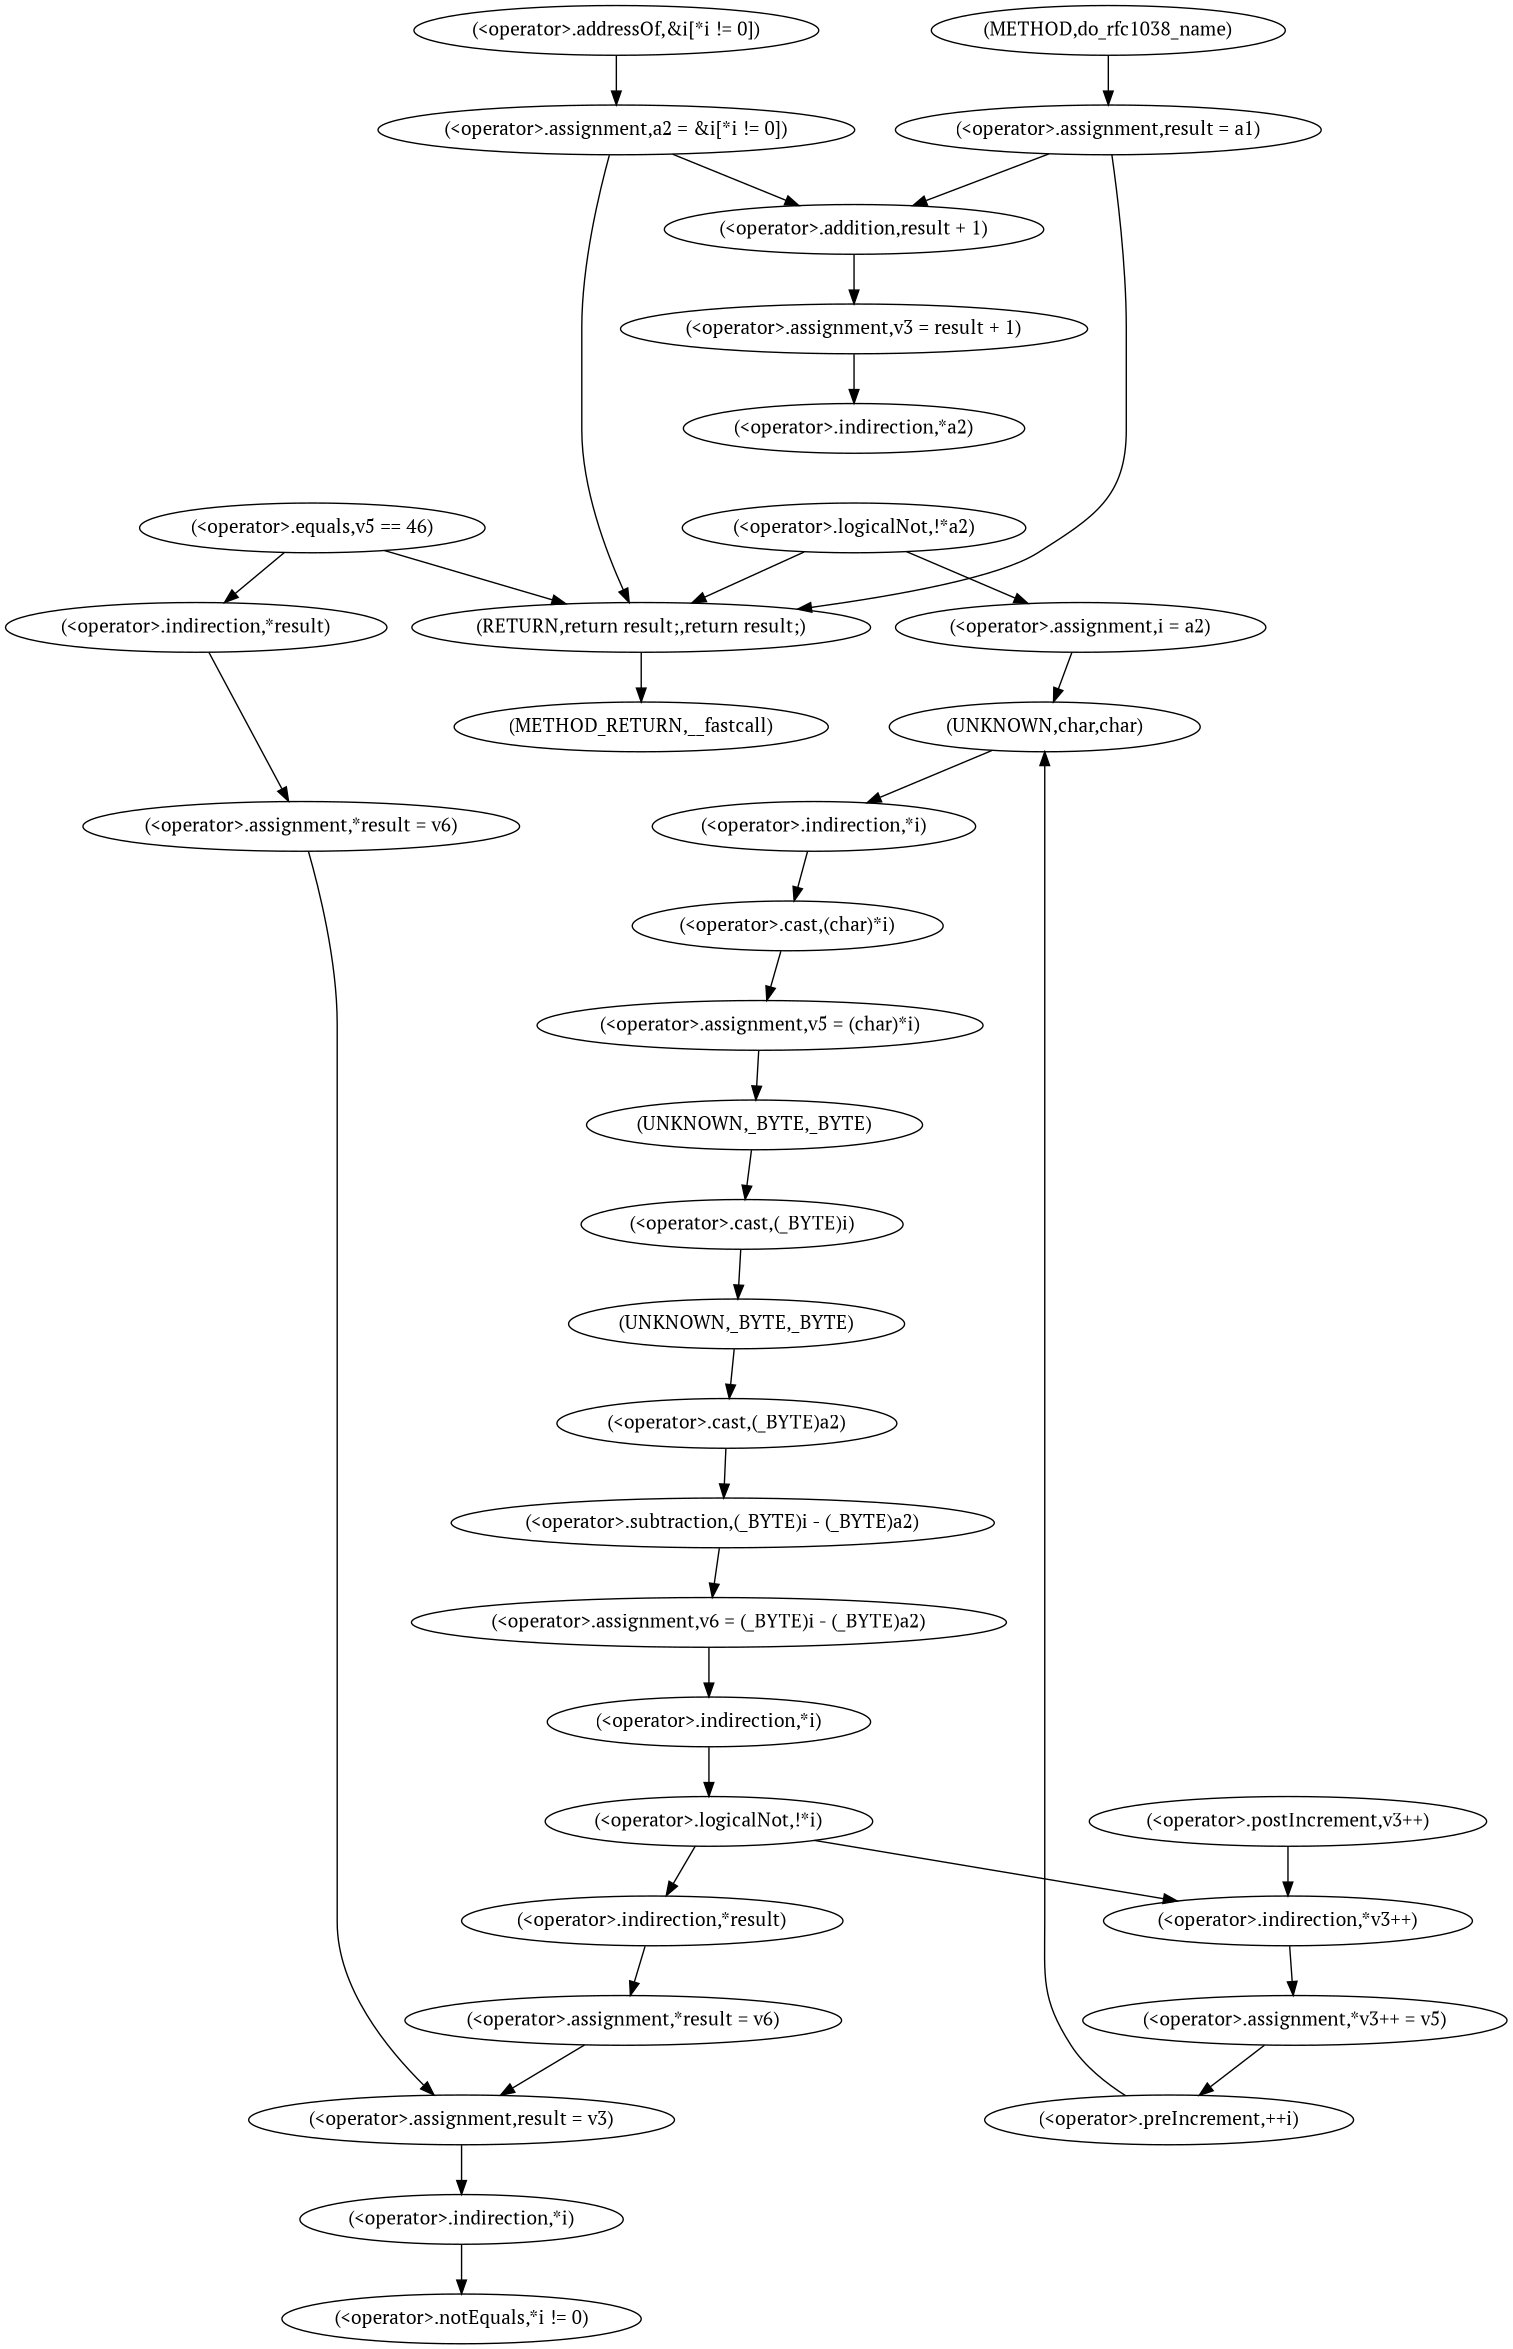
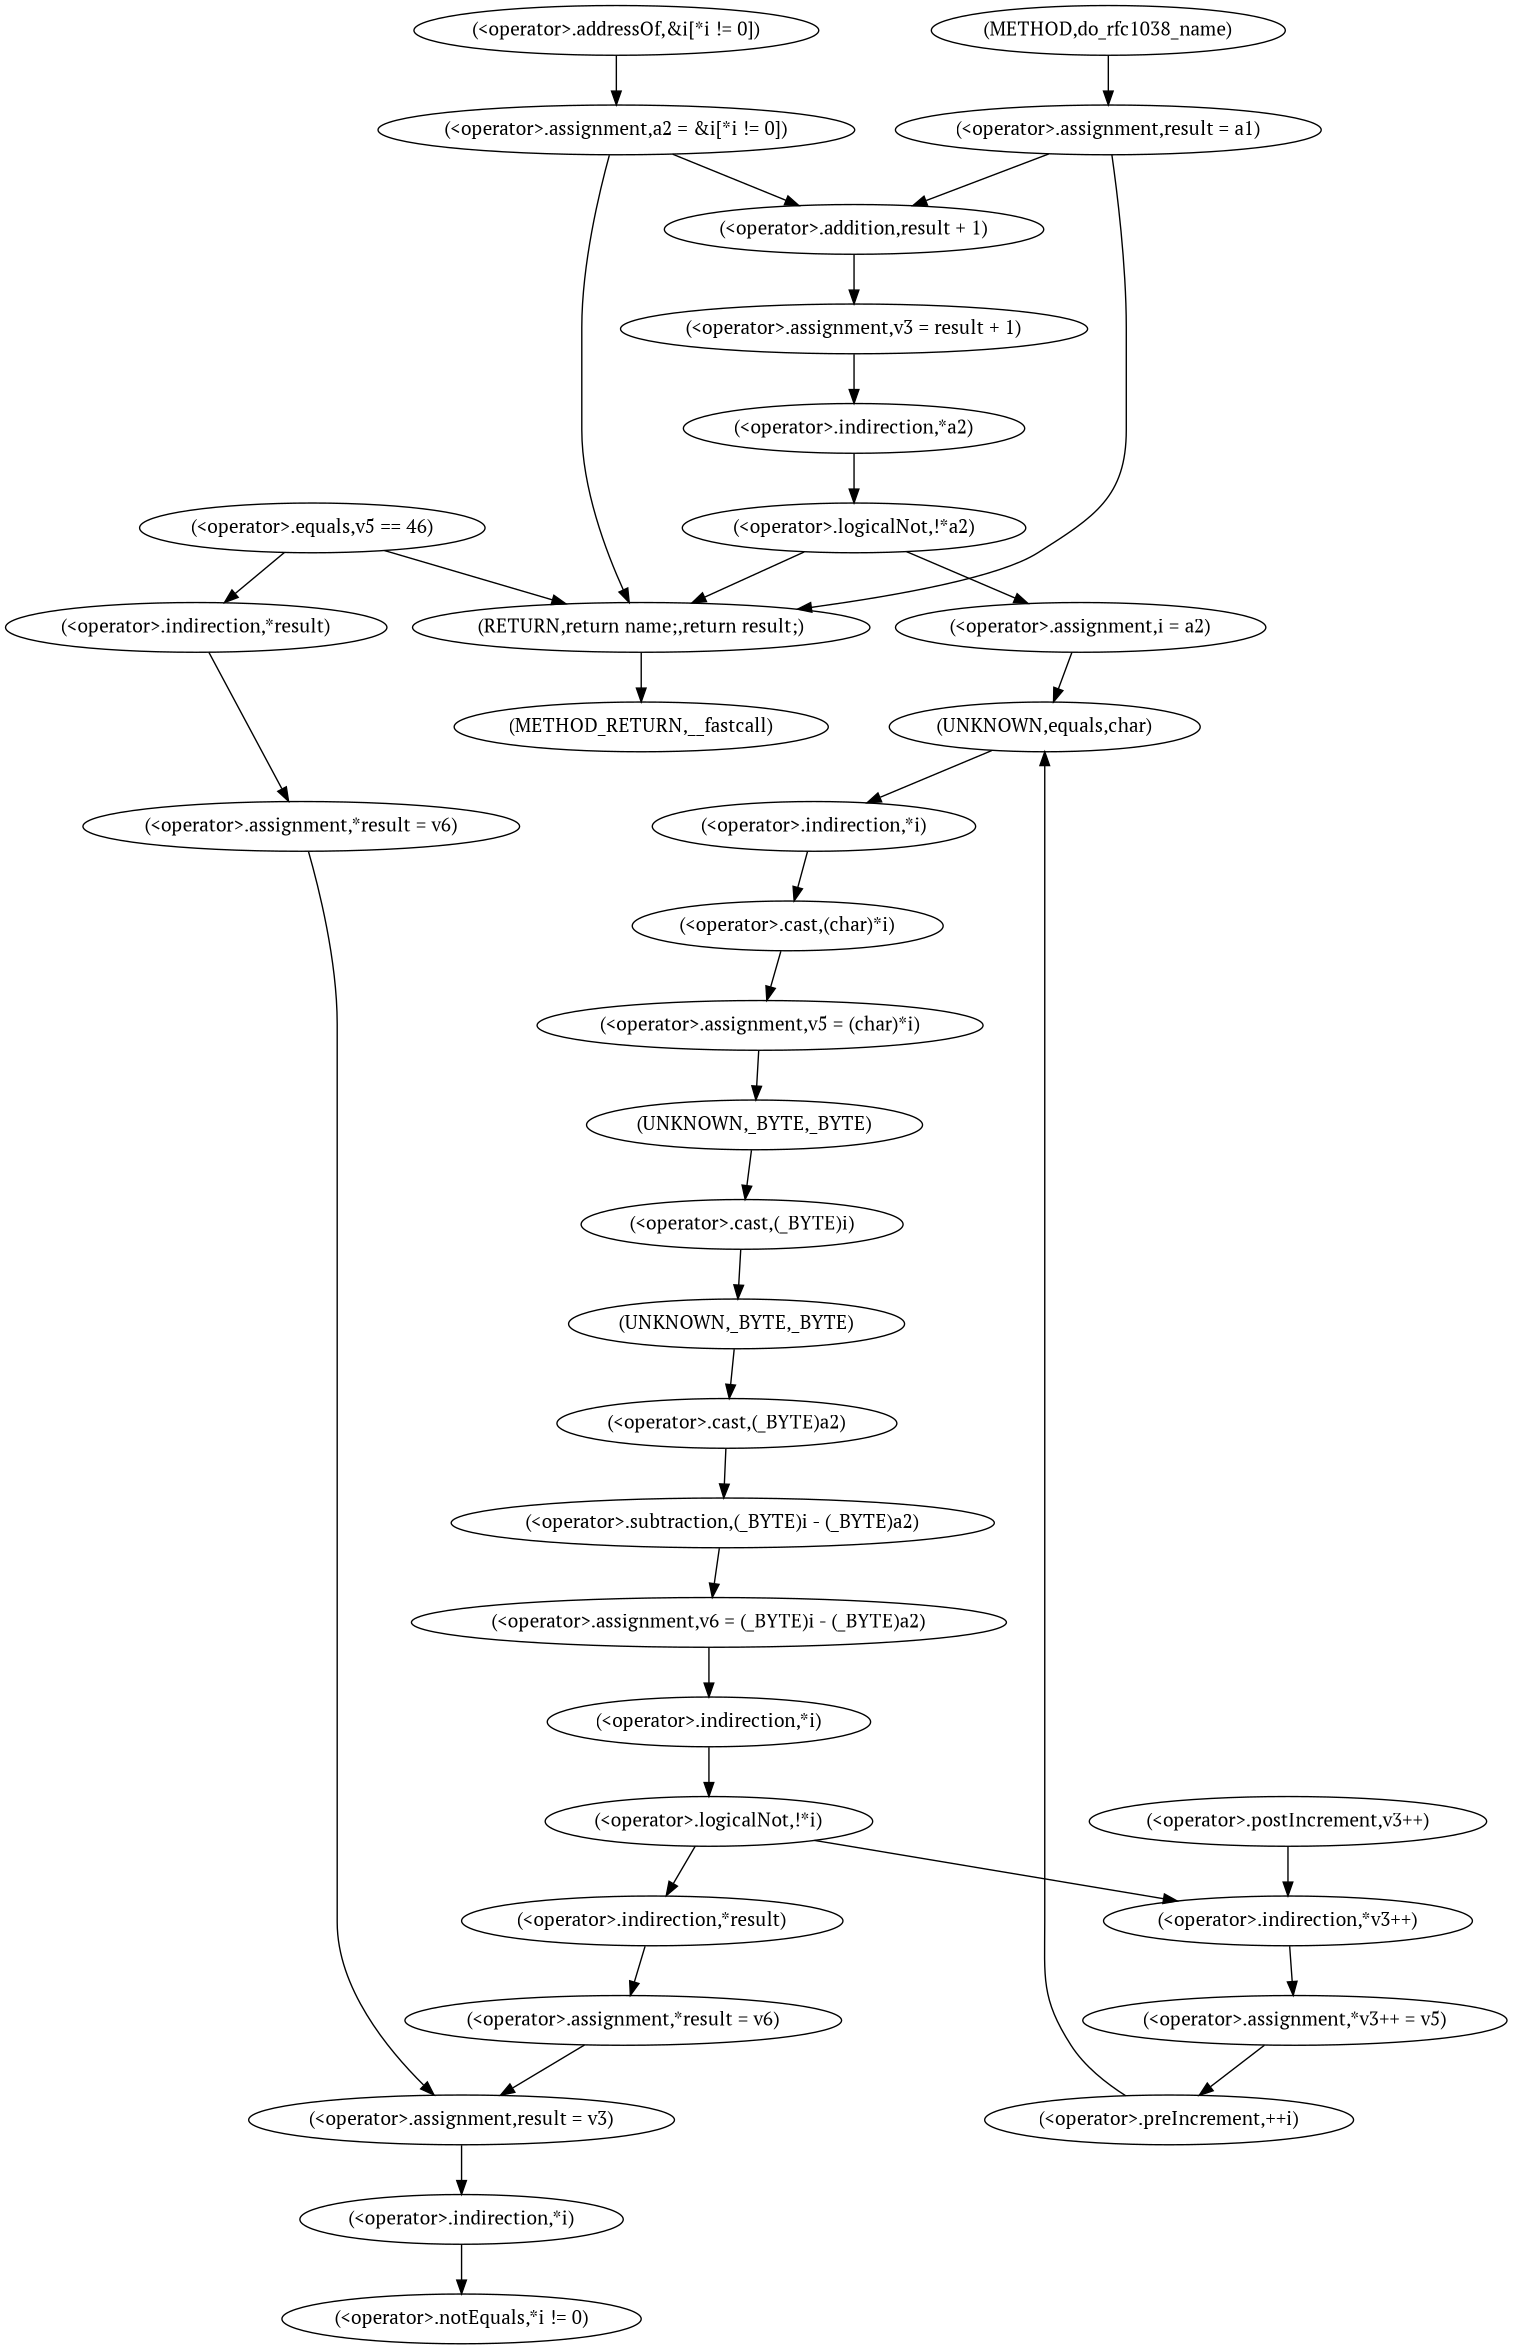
edge "(<operator>.indirection,*a2)" -> "(<operator>.logicalNot,!*a2)": added
node "(RETURN,return result;,return result;)": label "(RETURN,return result;,return result;)" -> "(RETURN,return name;,return result;)"
node "(UNKNOWN,char,char)": label "(UNKNOWN,char,char)" -> "(UNKNOWN,equals,char)"
